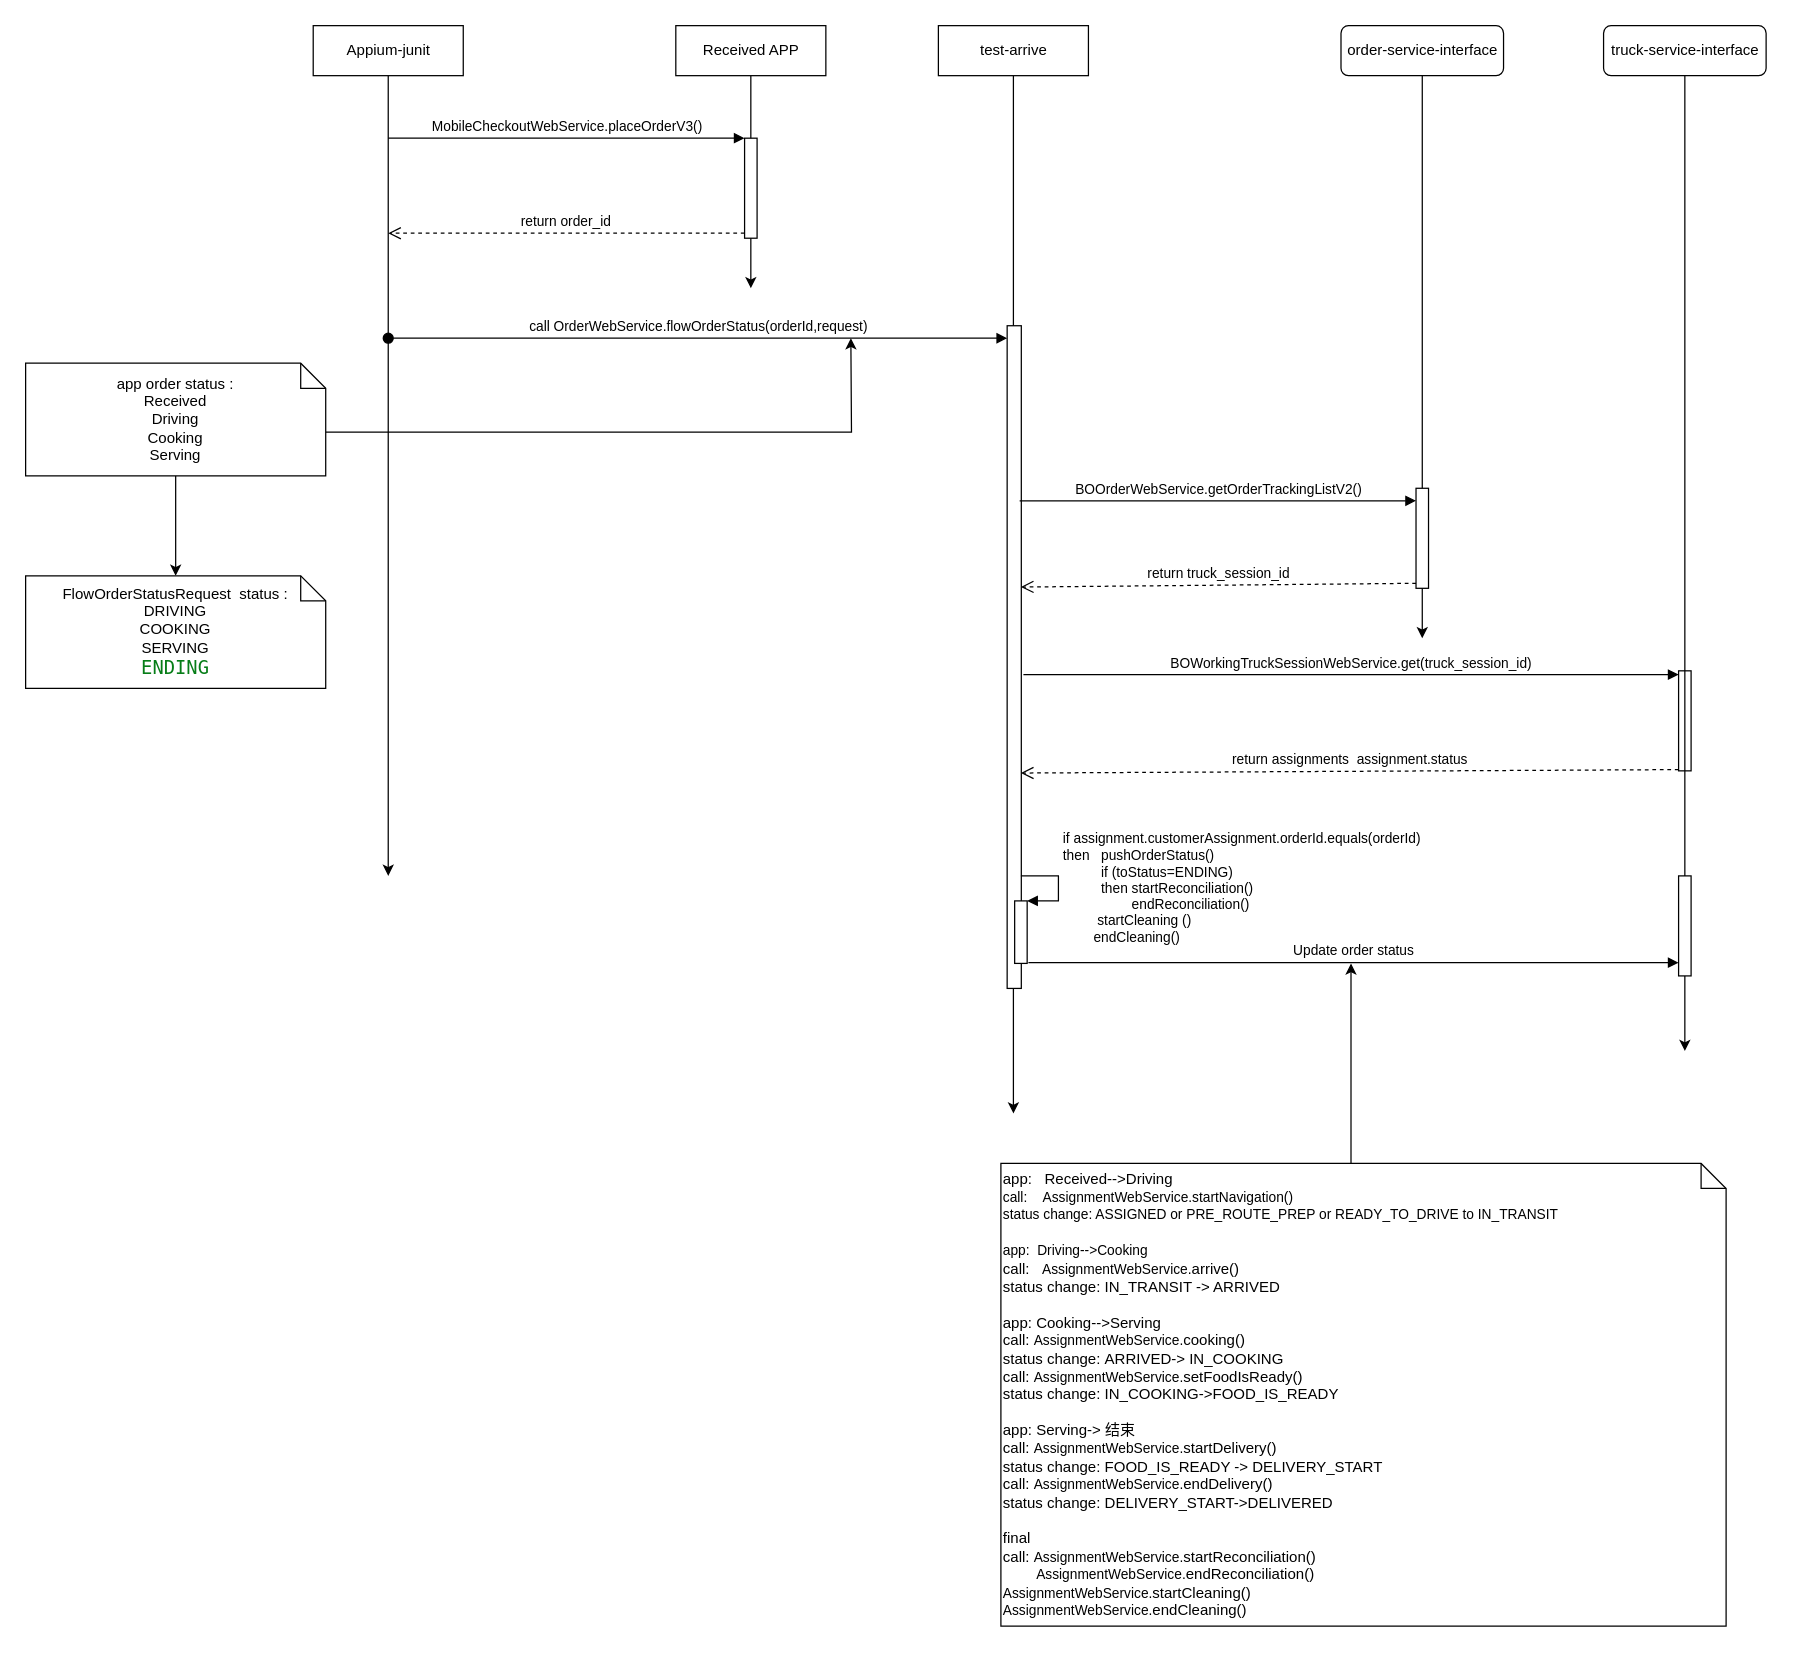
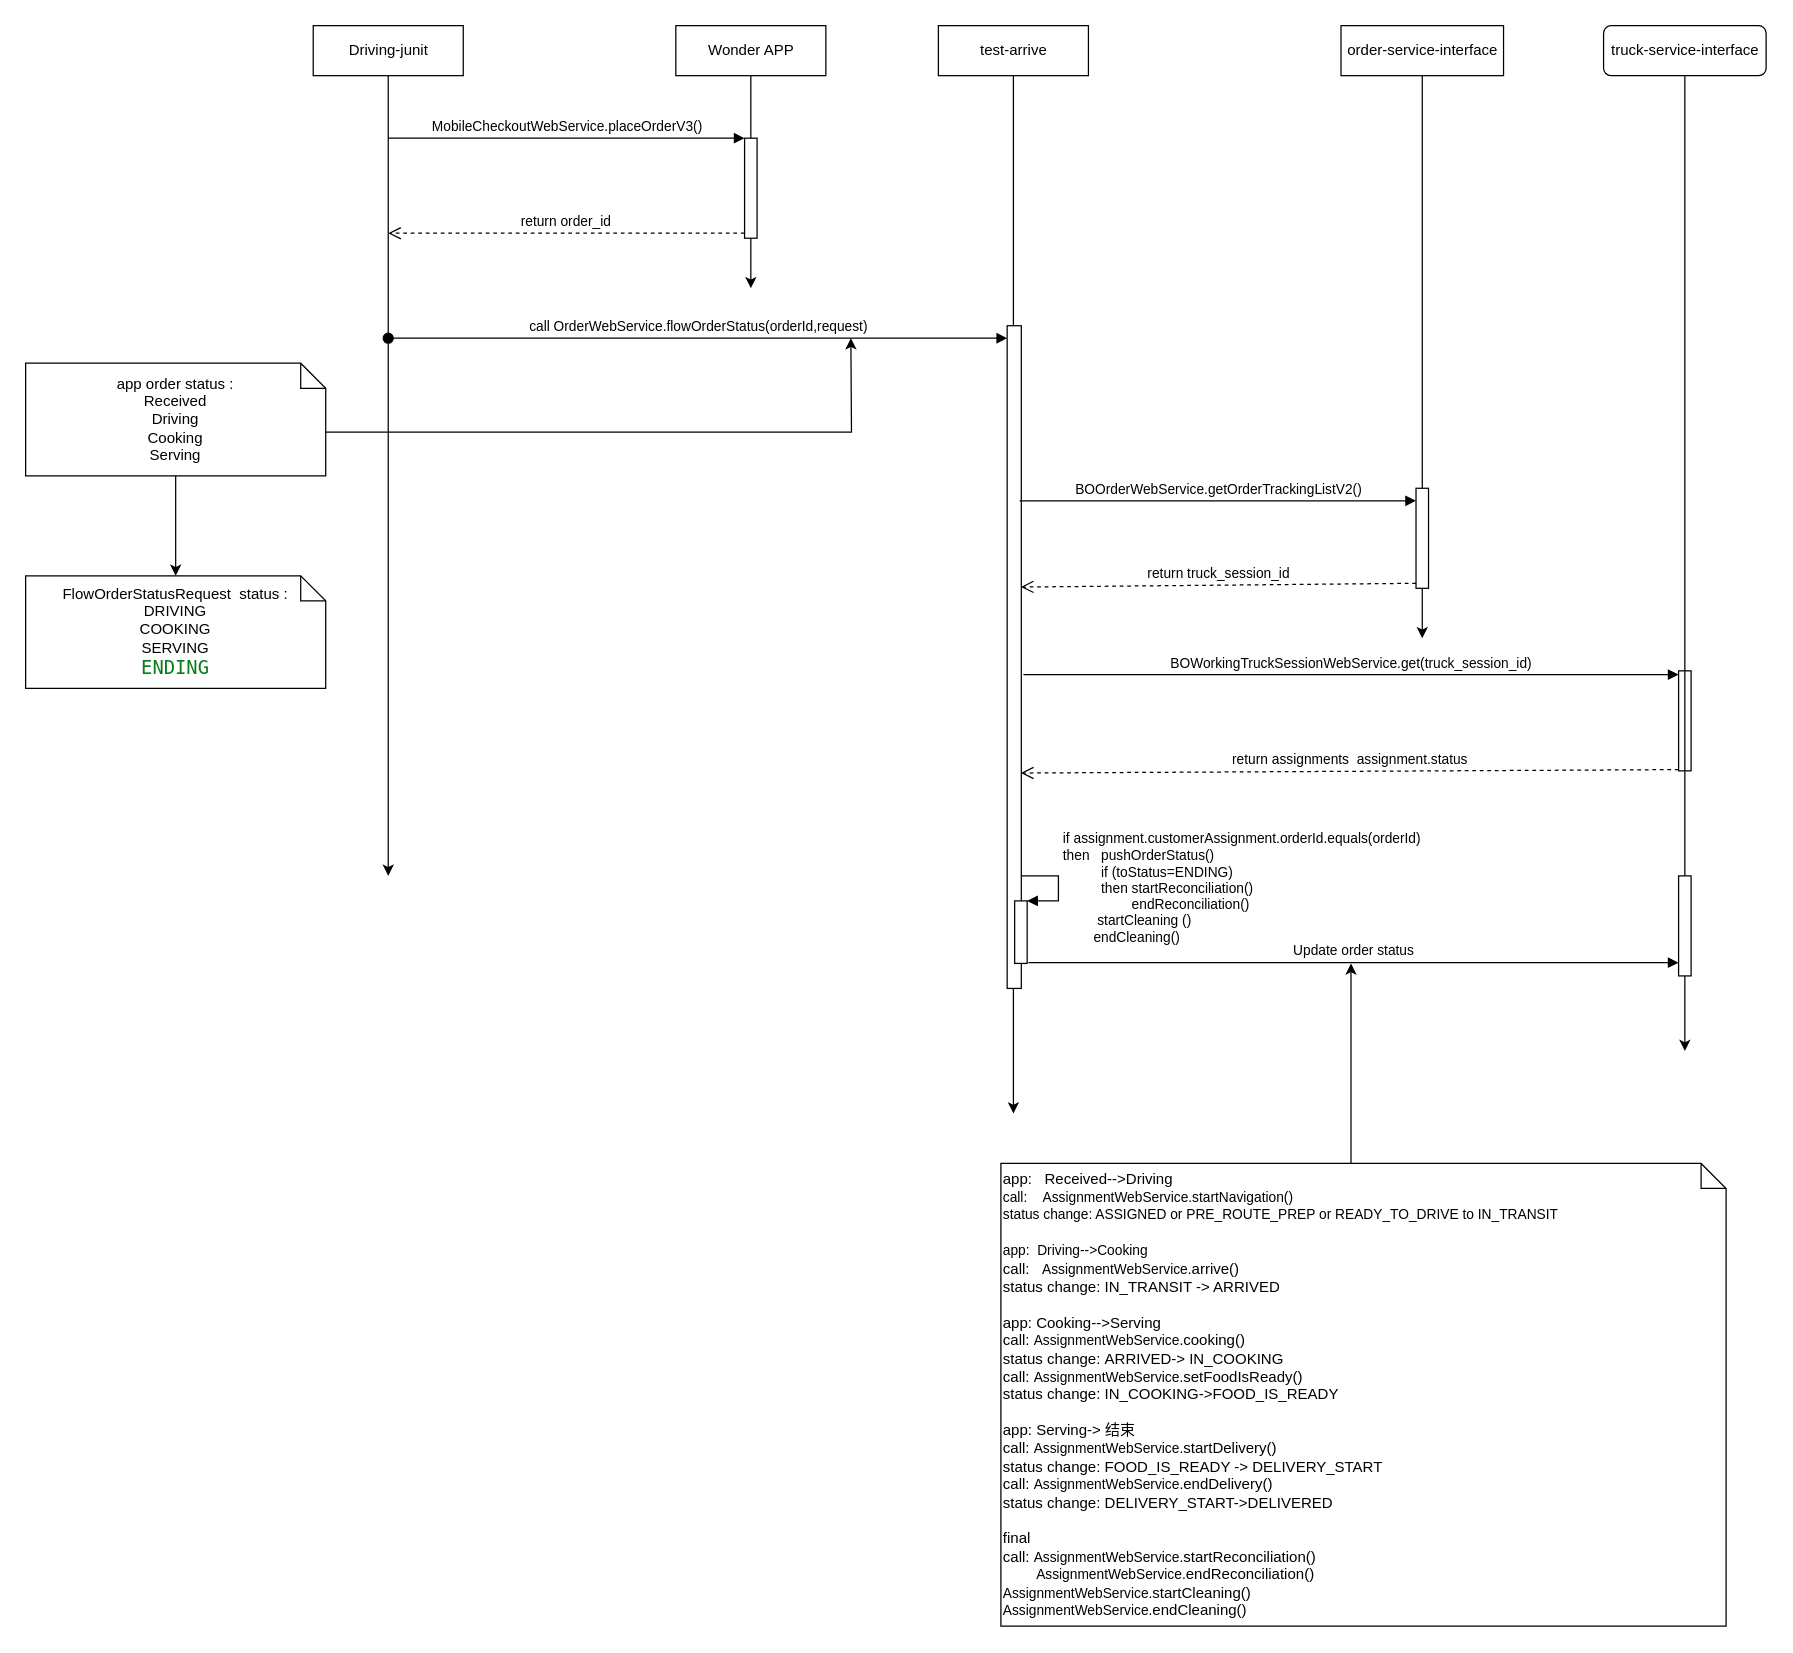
node "Appium-junit": label "Appium-junit" -> "Driving-junit"
node "Received APP": label "Received APP" -> "Wonder APP"
node "order-service-interface": shape rounded rectangle -> rectangle
